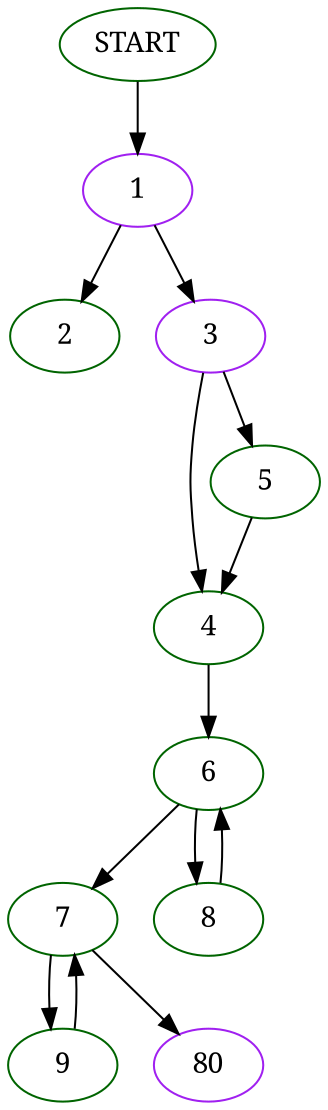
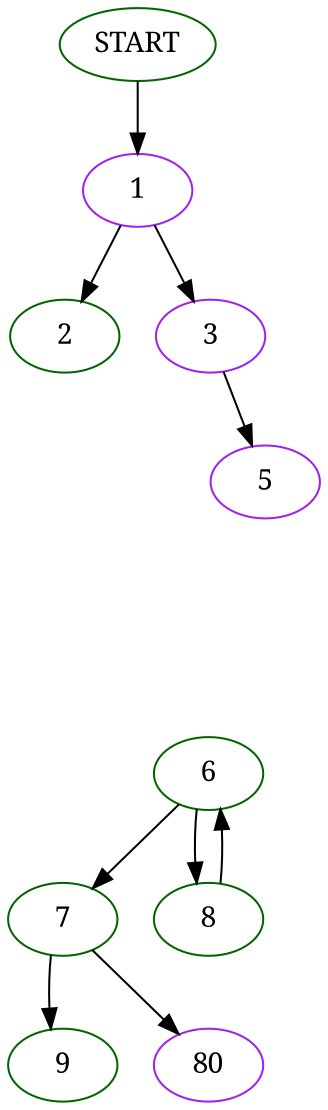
node "5": color darkgreen -> purple
node "4": removed
edge "9" -> "7": removed
